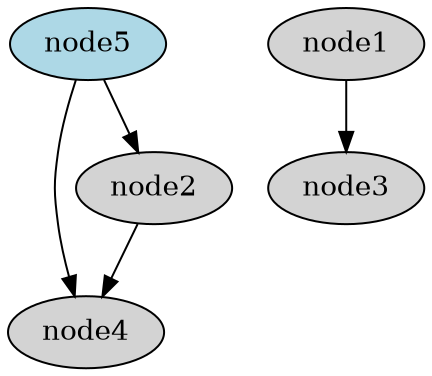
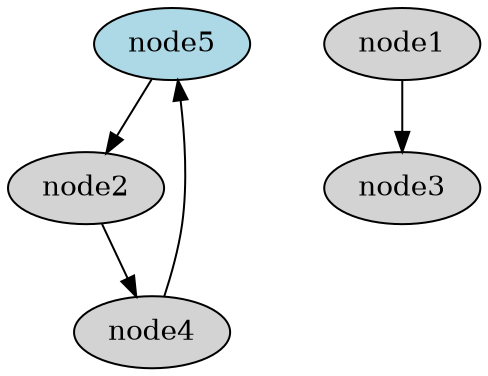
edge "node5" -> "node4": reversed
